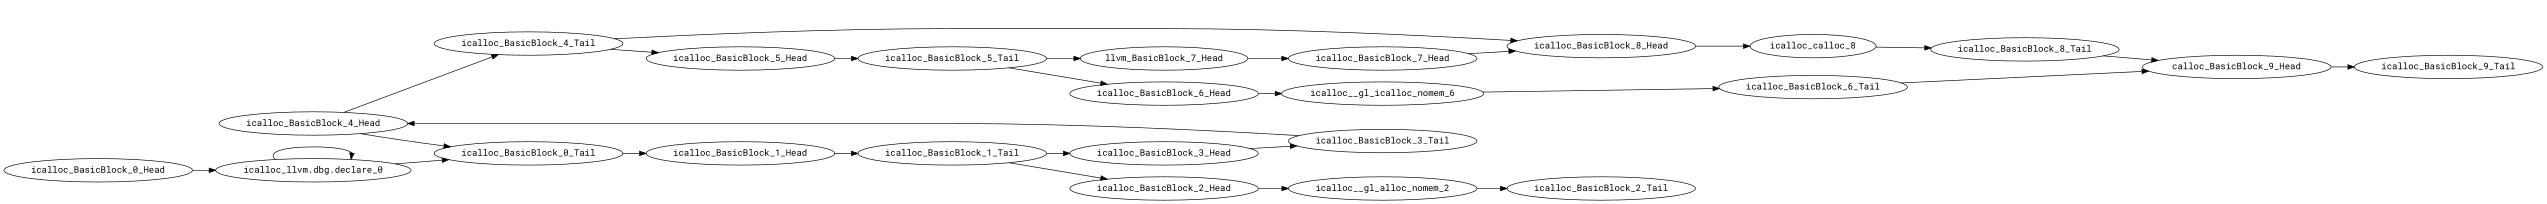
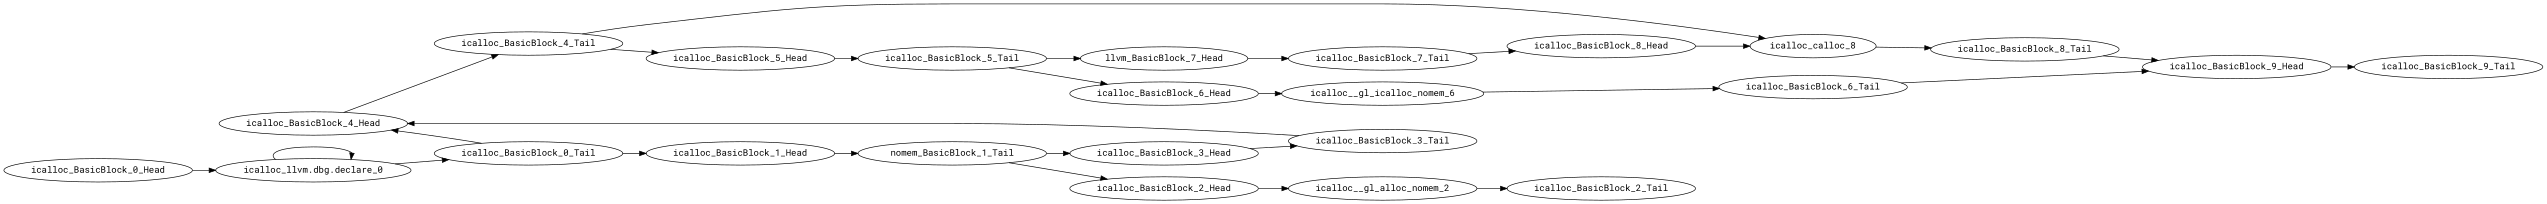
edge "icalloc_BasicBlock_4_Tail" -> "icalloc_BasicBlock_8_Head": now "icalloc_BasicBlock_4_Tail" -> "icalloc_calloc_8"
node "icalloc_BasicBlock_7_Head": label "icalloc_BasicBlock_7_Head" -> "icalloc_BasicBlock_7_Tail"
node "calloc_BasicBlock_9_Head": label "calloc_BasicBlock_9_Head" -> "icalloc_BasicBlock_9_Head"
edge "icalloc_BasicBlock_4_Head" -> "icalloc_BasicBlock_0_Tail": reversed
node "icalloc_BasicBlock_1_Tail": label "icalloc_BasicBlock_1_Tail" -> "nomem_BasicBlock_1_Tail"
